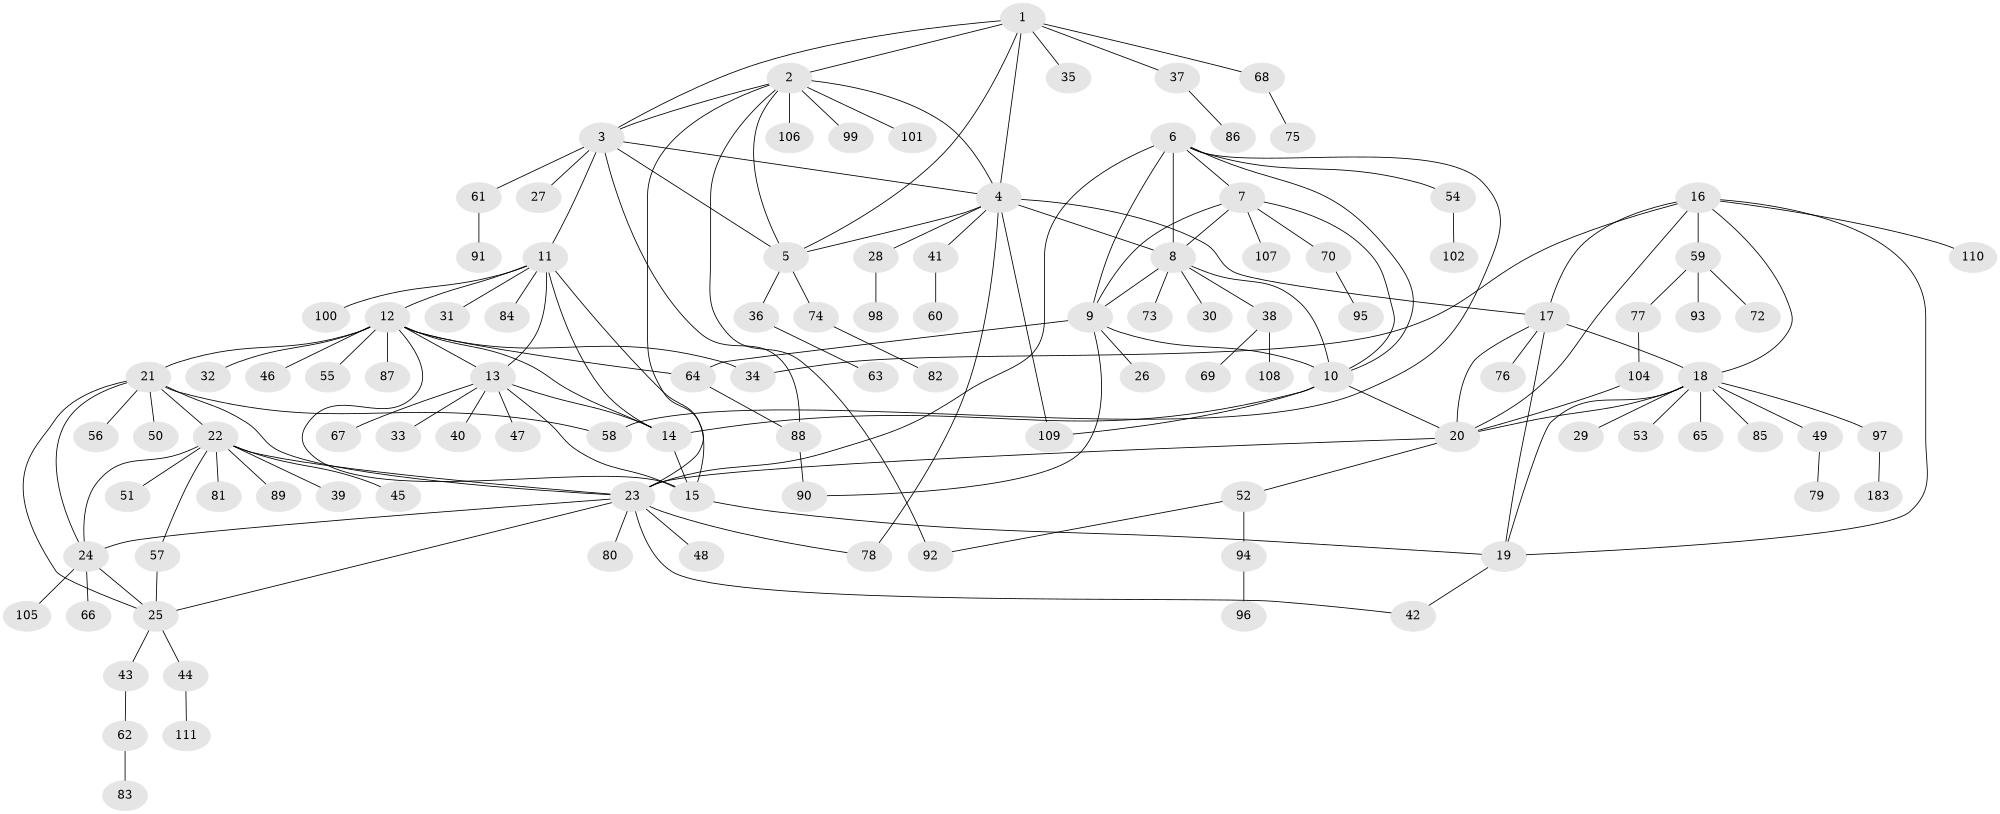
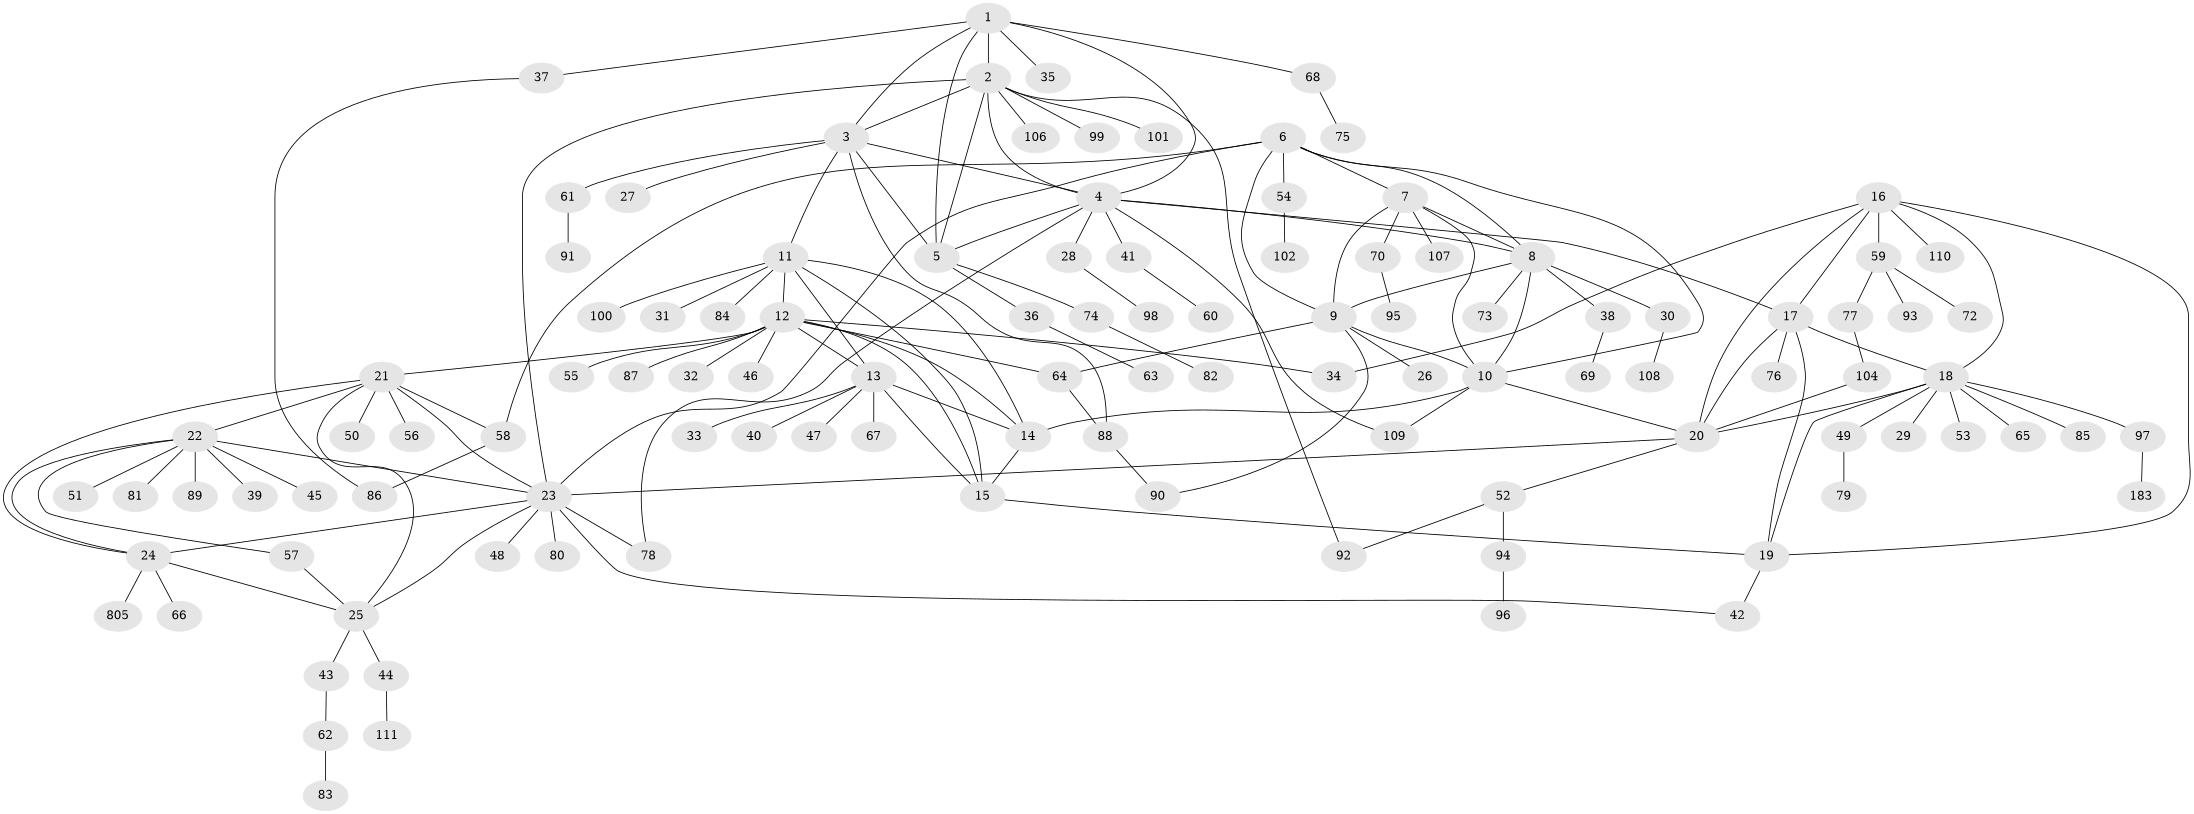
edge "38" -- "108": now "30" -- "108"
edge "58" -- "86": added
node "105": label "105" -> "805"
